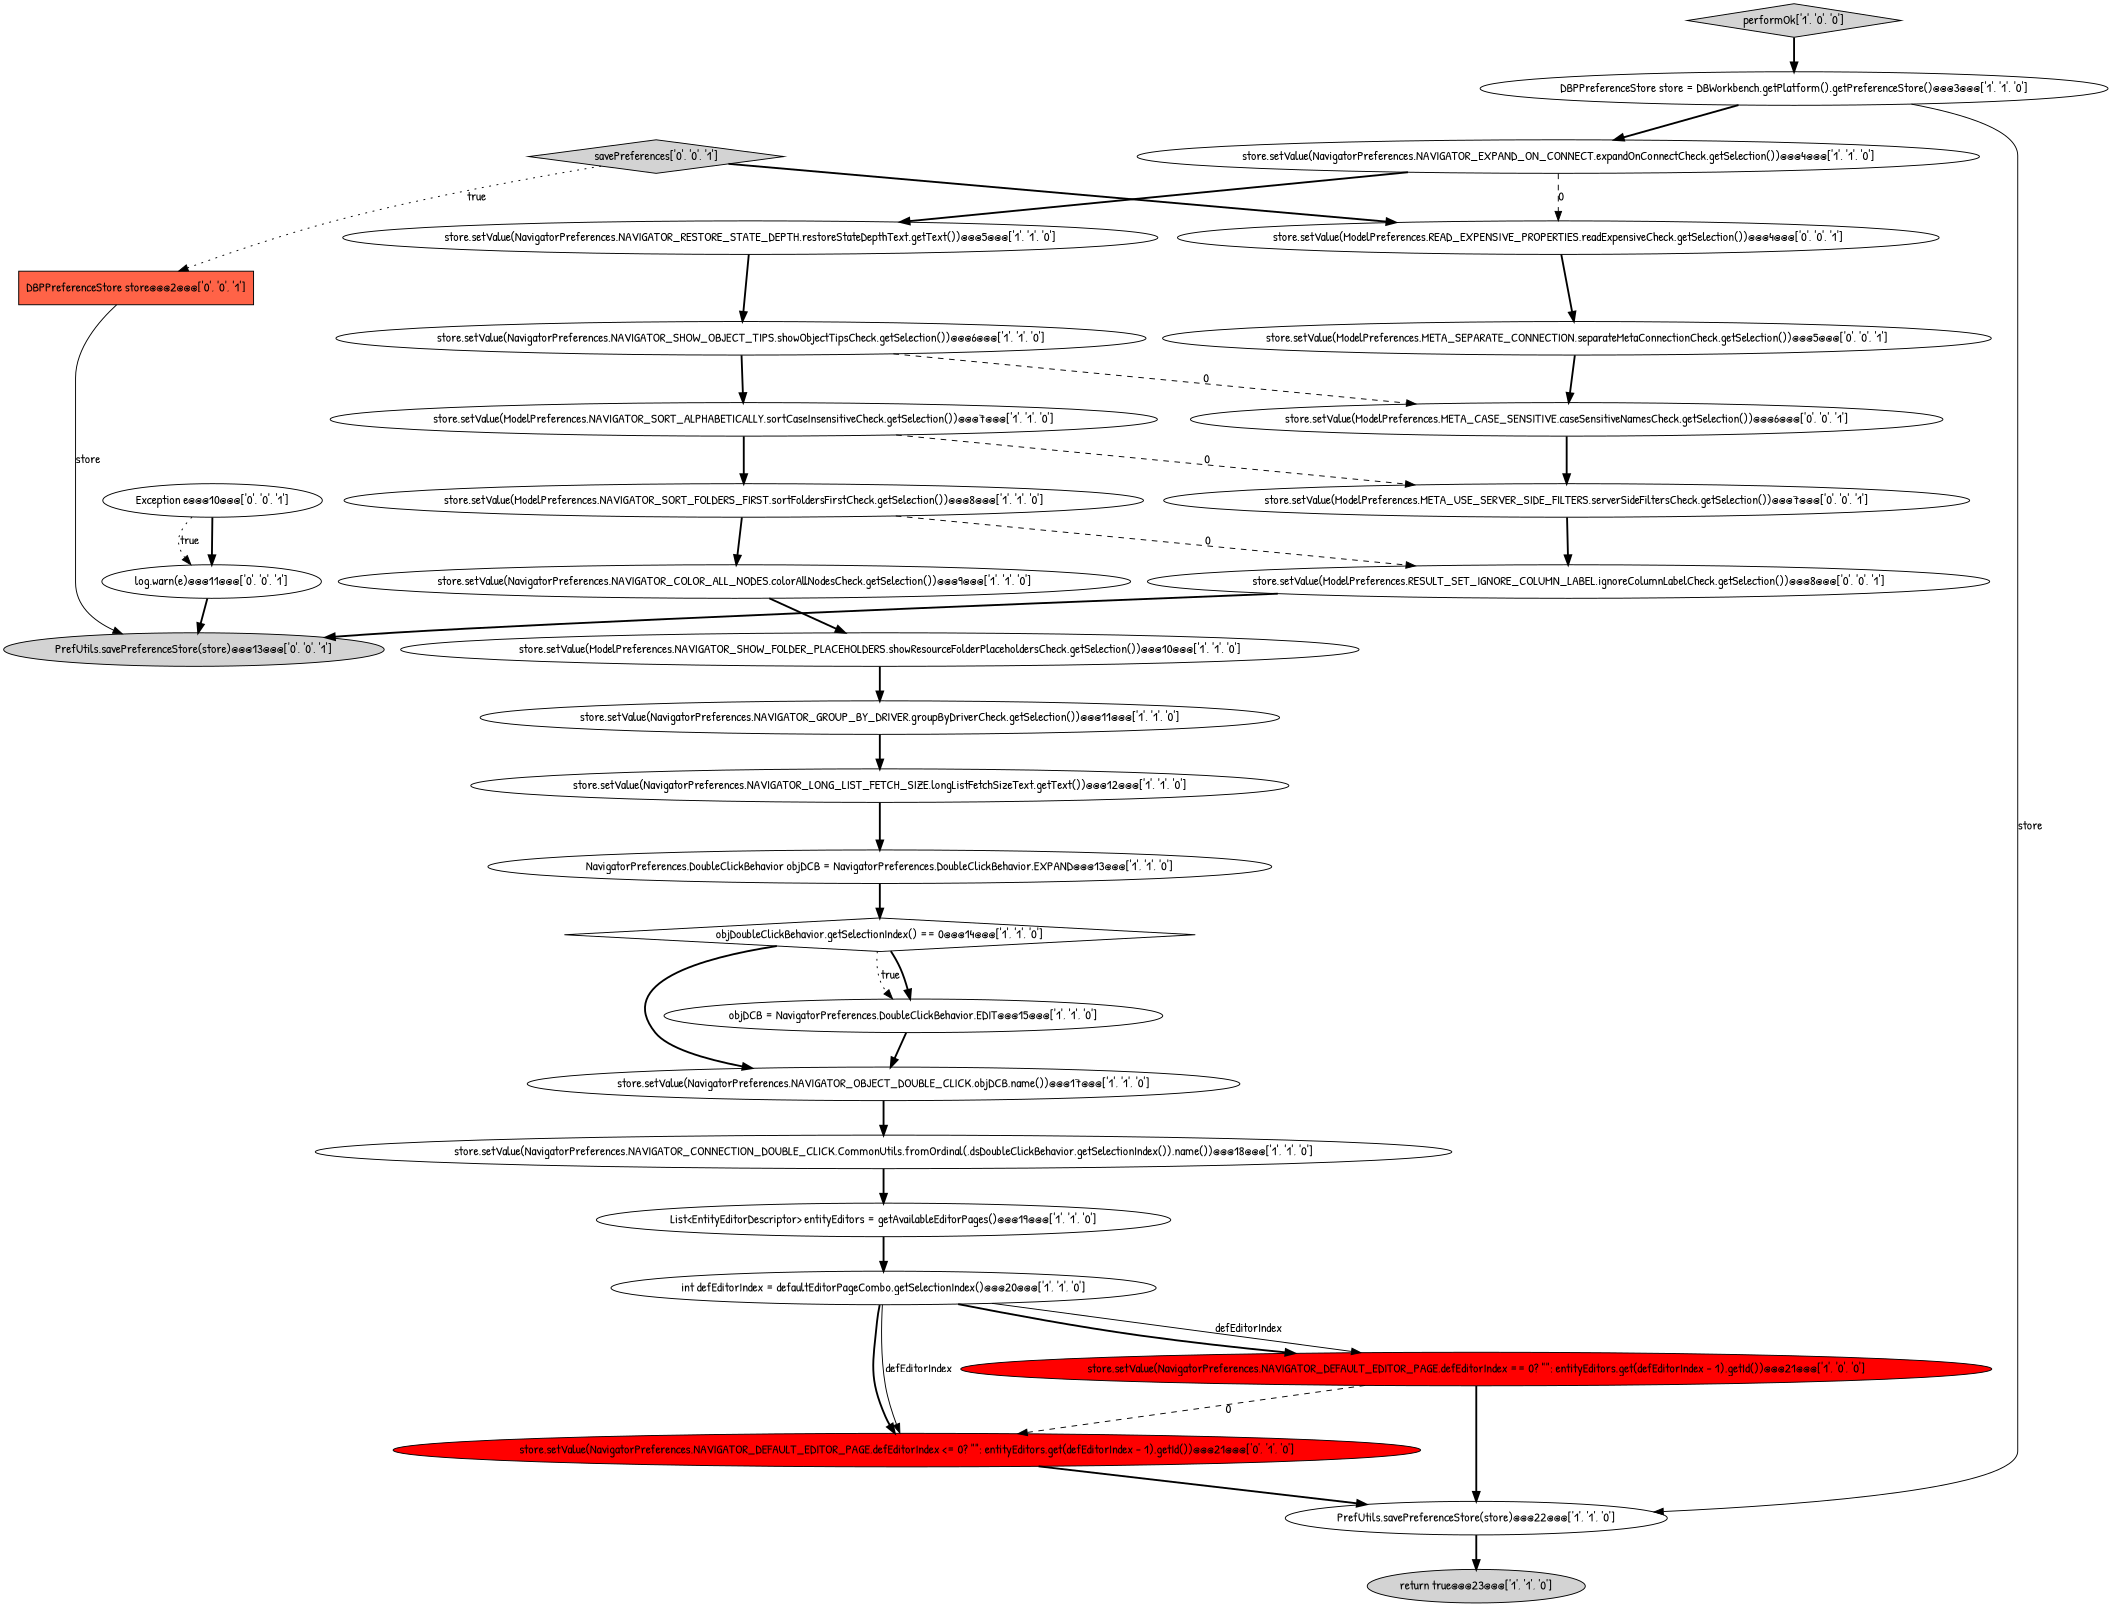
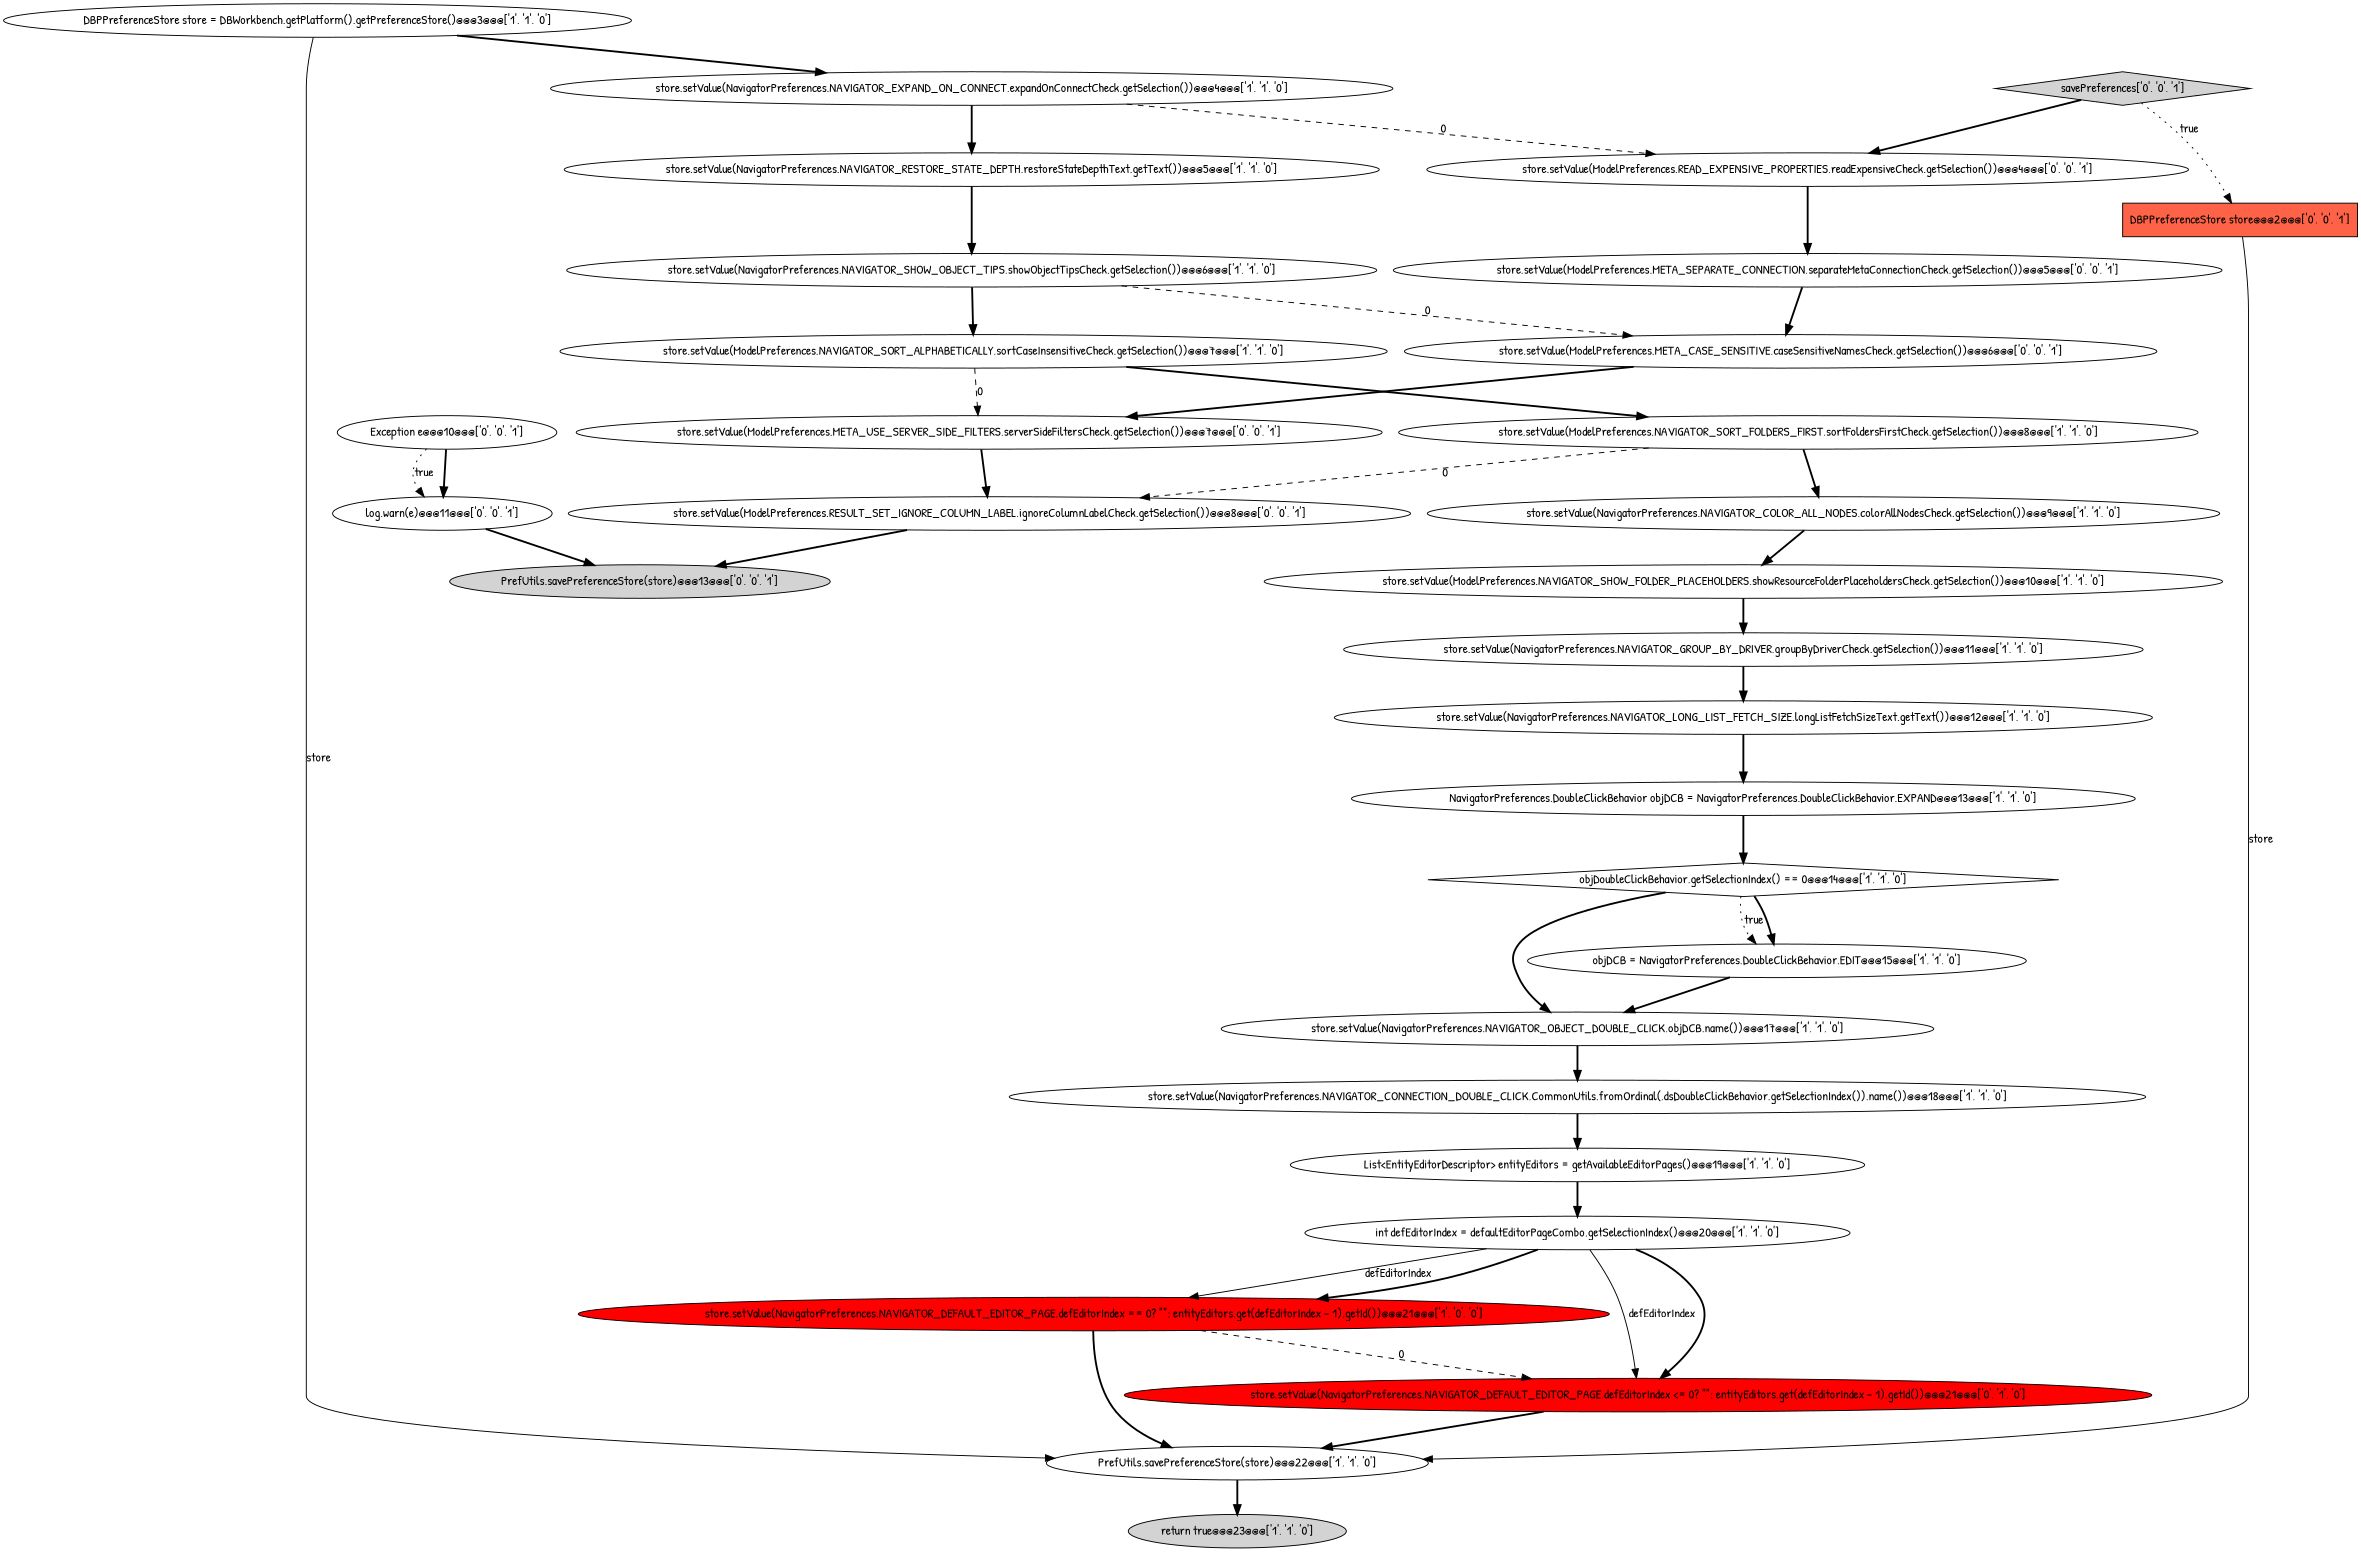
node "performOk['1', '0', '0']": removed
edge "DBPPreferenceStore store@@@2@@@['0', '0', '1']" -> "PrefUtils.savePreferenceStore(store)@@@13@@@['0', '0', '1']": now "DBPPreferenceStore store@@@2@@@['0', '0', '1']" -> "PrefUtils.savePreferenceStore(store)@@@22@@@['1', '1', '0']"
